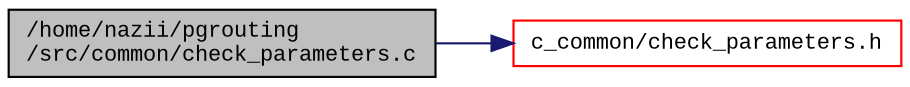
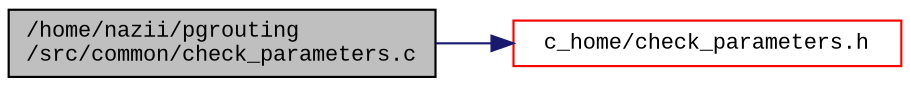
node "c_common/check_parameters.h": label "c_common/check_parameters.h" -> "c_home/check_parameters.h"
